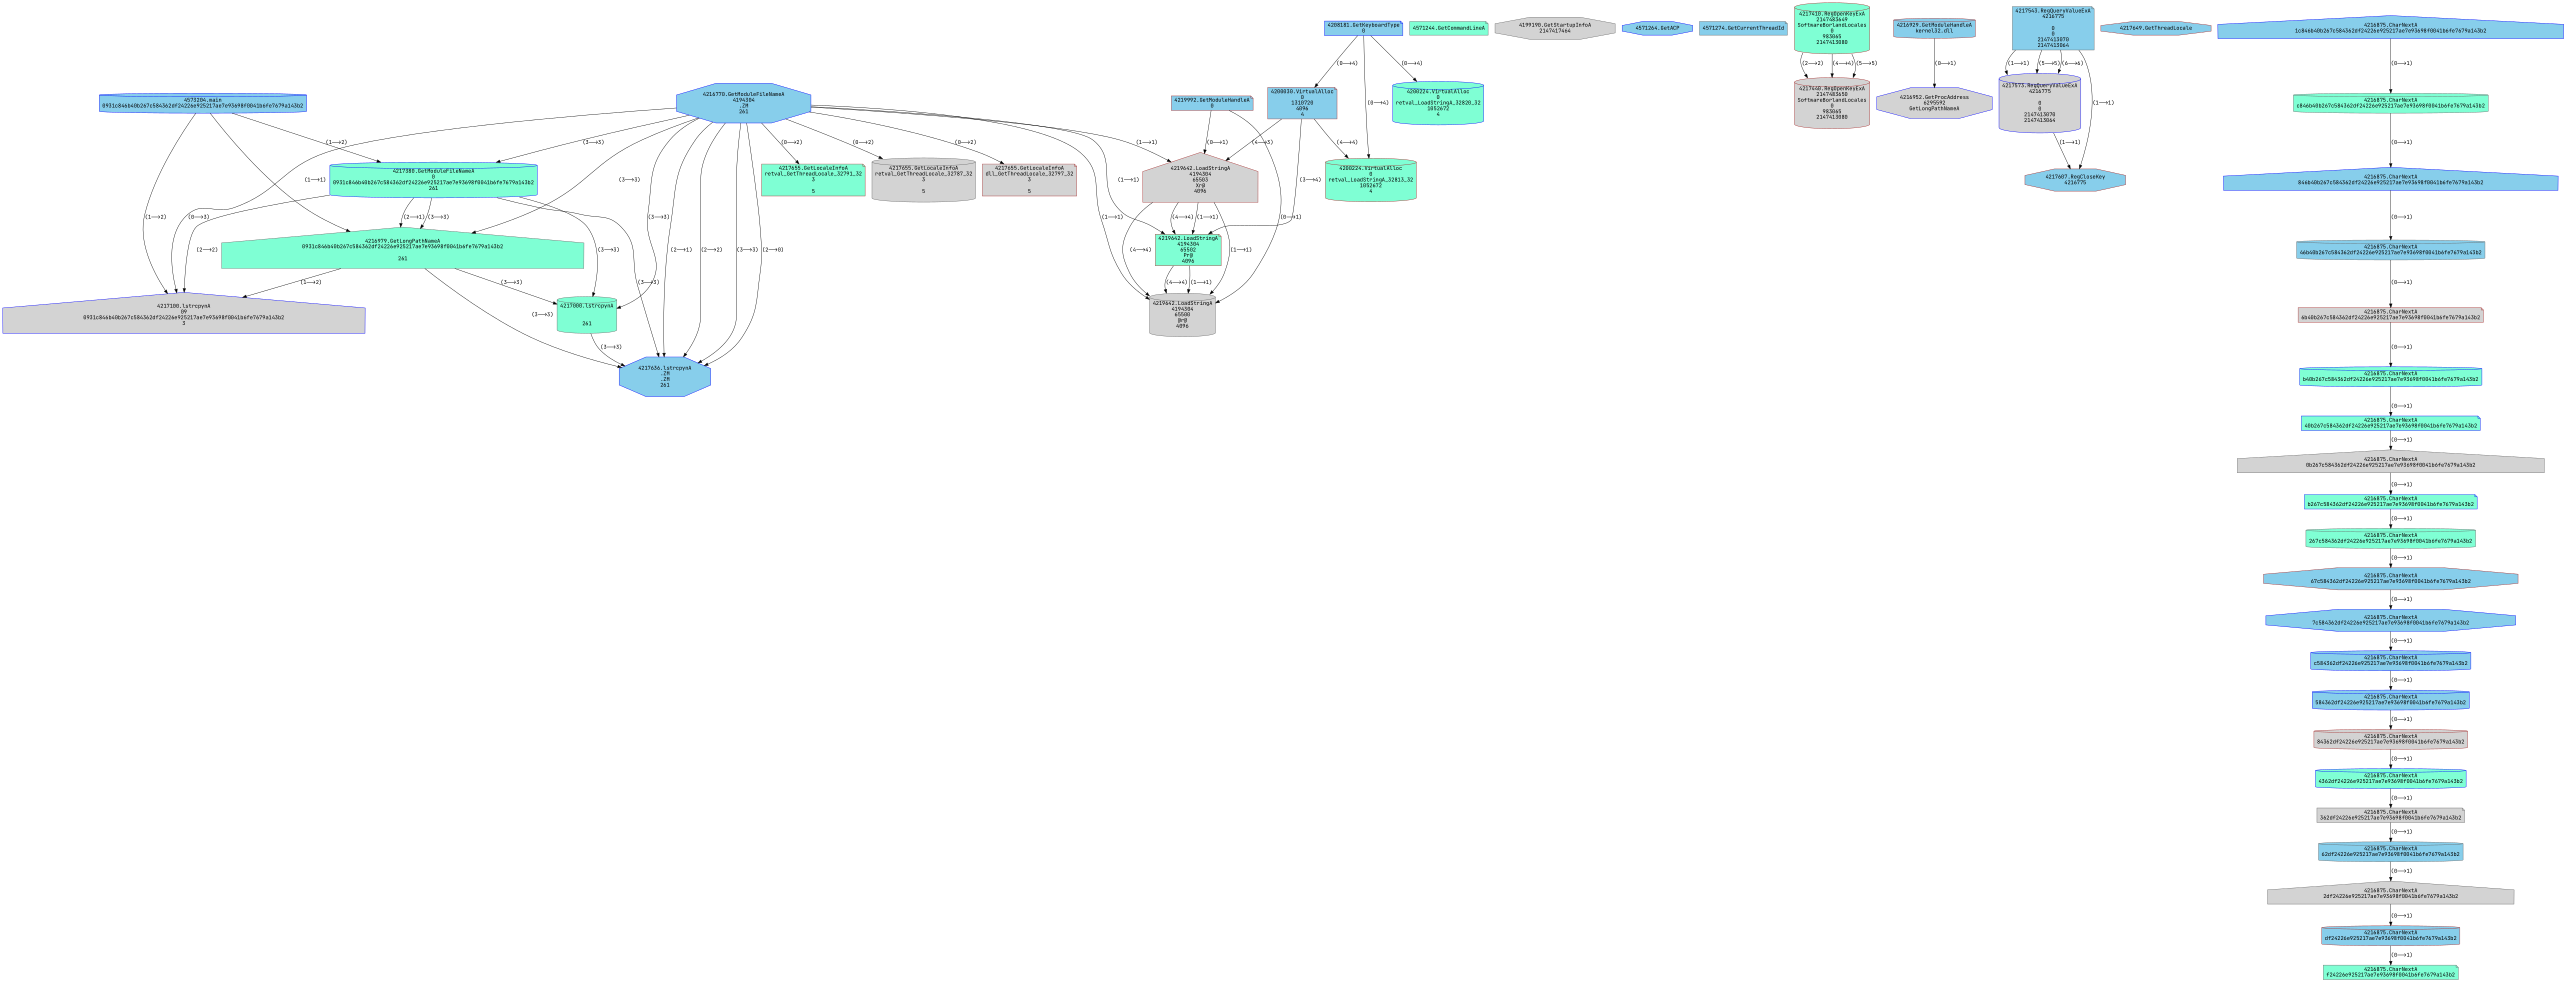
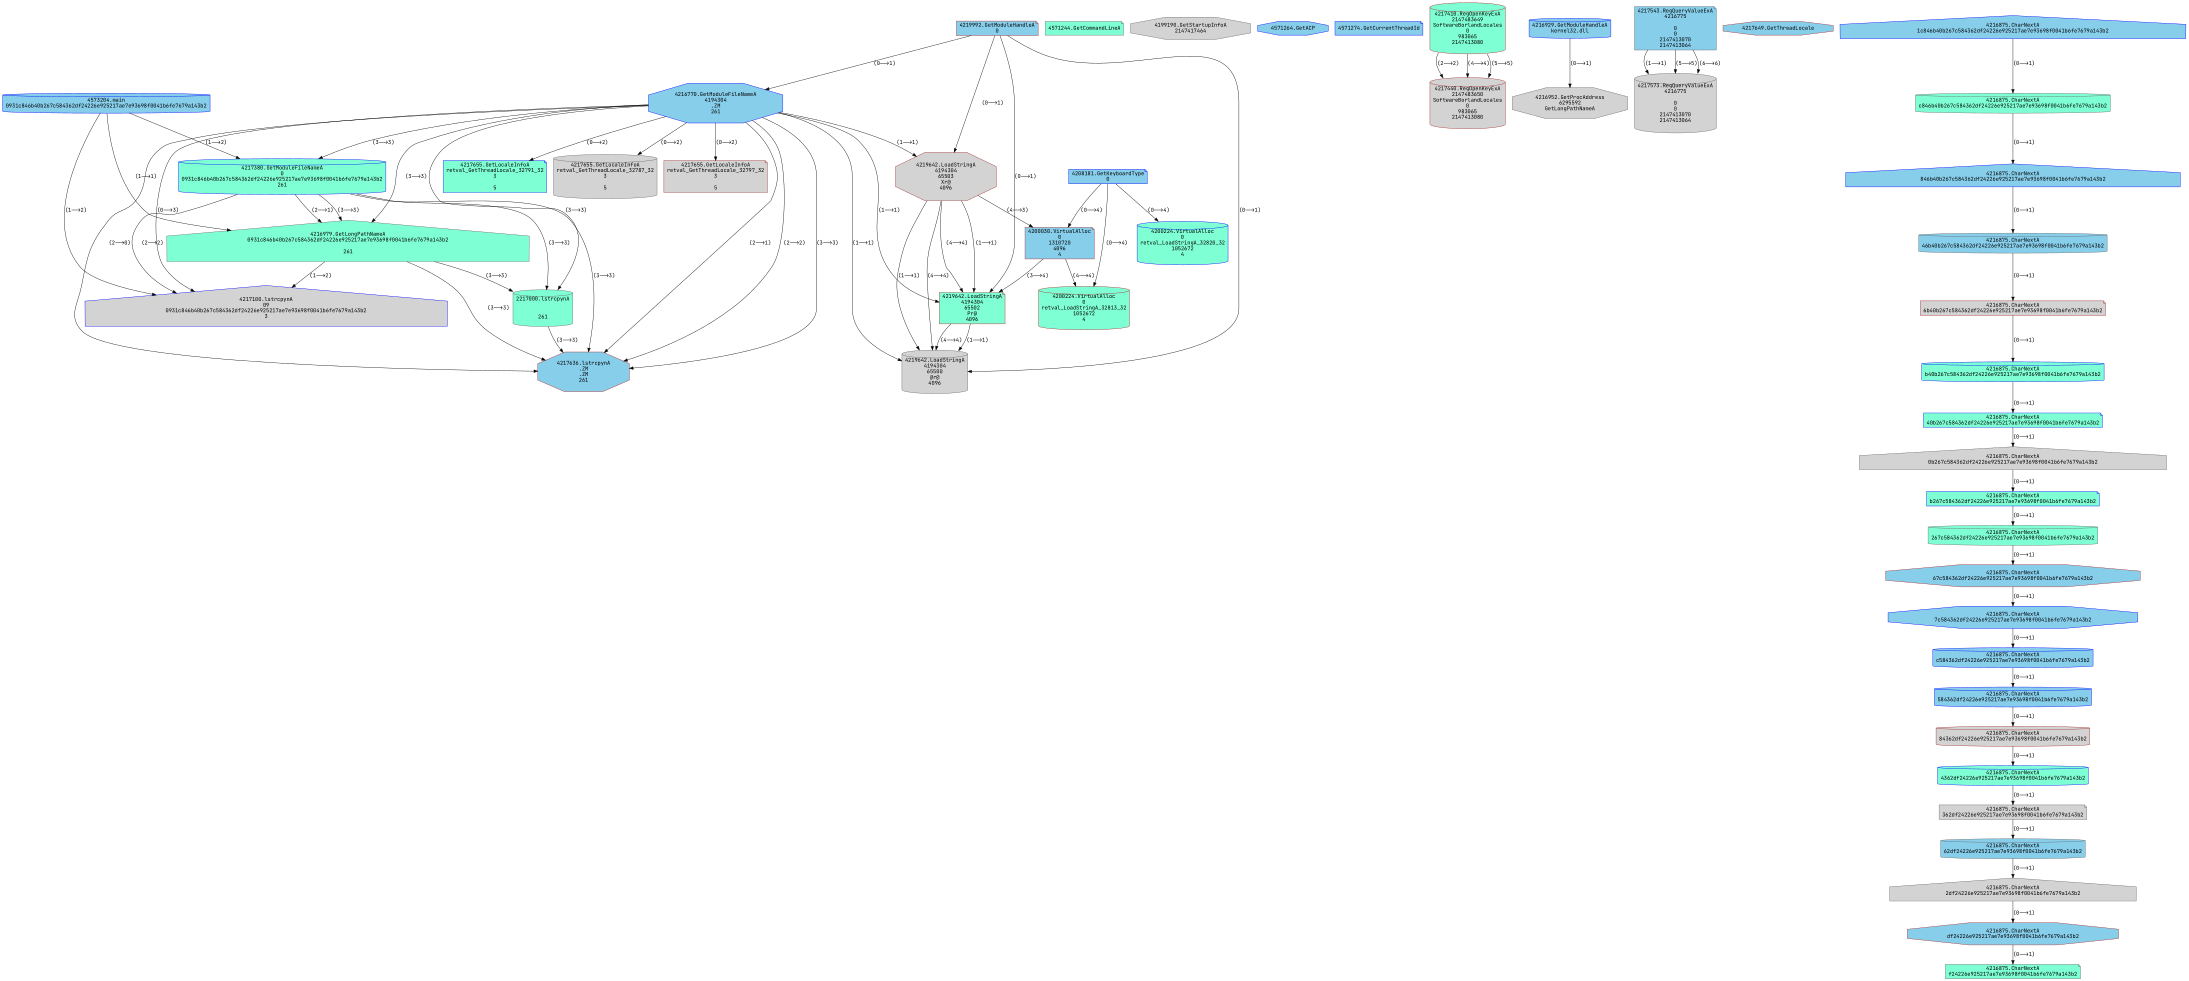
node "4571274.GetCurrentThreadId": color gray40 -> blue
node "4216929.GetModuleHandleA kernel32.dll": color brown -> blue
edge "4219992.GetModuleHandleA 0" -> "4216770.GetModuleFileNameA 4194304 .ZM 261": added, label "(0-->1)"
node "4216952.GetProcAddress 6295592 GetLongPathNameA": color blue -> gray40
node "4217573.RegQueryValueExA 4216775 0 0 2147413070 2147413064": color blue -> gray40
edge "4200030.VirtualAlloc 0 1310720 4096 4" -> "4219642.LoadStringA 4194304 65503 Xr@ 4096": reversed
edge "4219992.GetModuleHandleA 0" -> "4219642.LoadStringA 4194304 65502 Pr@ 4096": added, label "(0-->1)"
node "4217655.GetLocaleInfoA retval_GetThreadLocale_32791_32 3 5": color brown -> blue
node "4217655.GetLocaleInfoA dll_GetThreadLocale_32797_32 3 5": label "4217655.GetLocaleInfoA dll_GetThreadLocale_32797_32 3 5" -> "4217655.GetLocaleInfoA retval_GetThreadLocale_32797_32 3 5"
node "4219642.LoadStringA 4194304 65503 Xr@ 4096": shape house -> octagon
node "4217607.RegCloseKey 4216775": removed
node "4217000.lstrcpynA 261": label "4217000.lstrcpynA 261" -> "2217000.lstrcpynA 261"
node "4217636.lstrcpynA .ZM .ZM 261": color blue -> brown
node "4216875.CharNextA df24226e925217ae7e93698f0041b6fe7679a143b2": shape cylinder -> octagon
